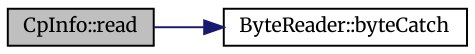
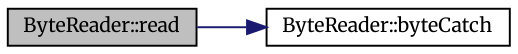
node "CpInfo::read": label "CpInfo::read" -> "ByteReader::read"
